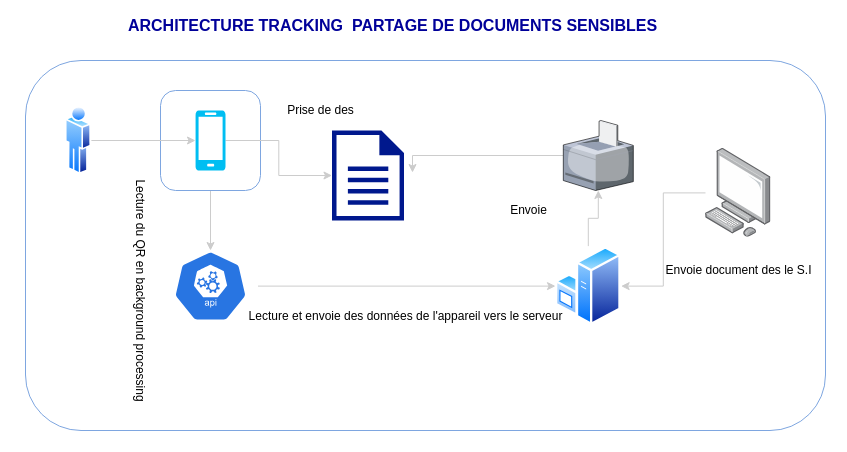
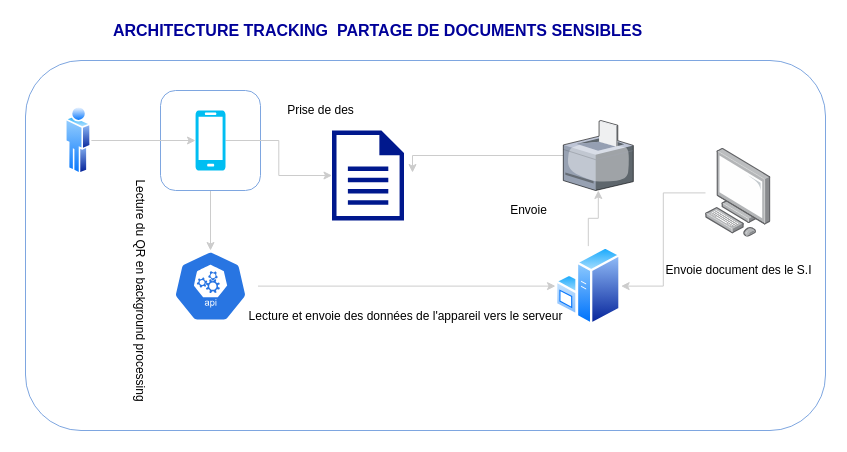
node "ARCHITECTURE TRACKING PARTAGE DE DOCUMENTS SENSIBLES": moved (392, 26) -> (377, 31)
